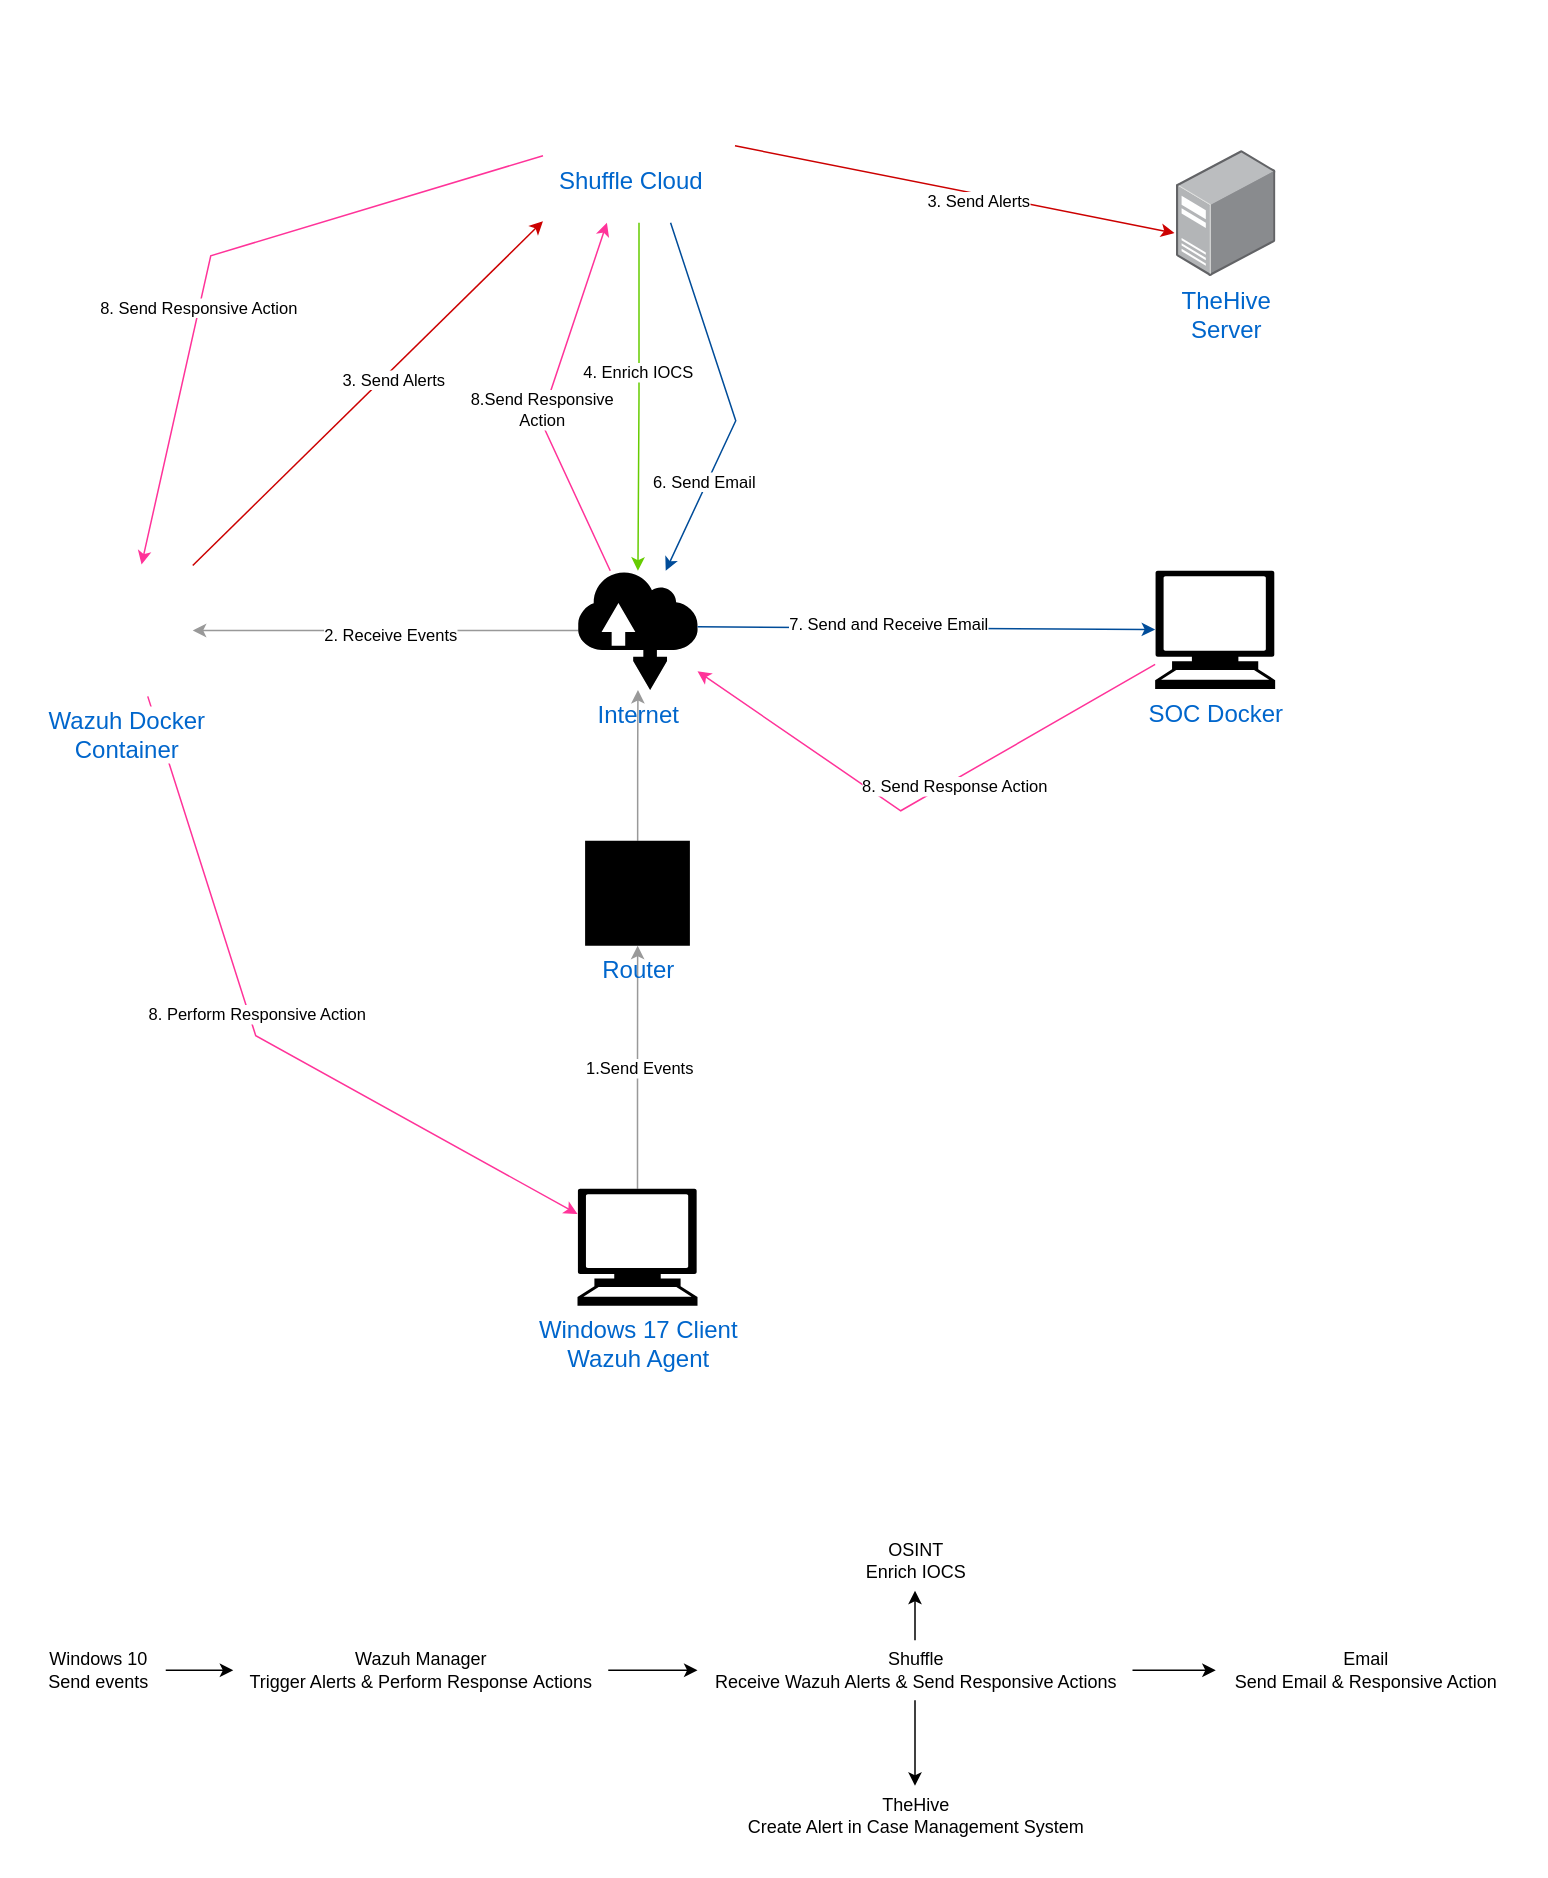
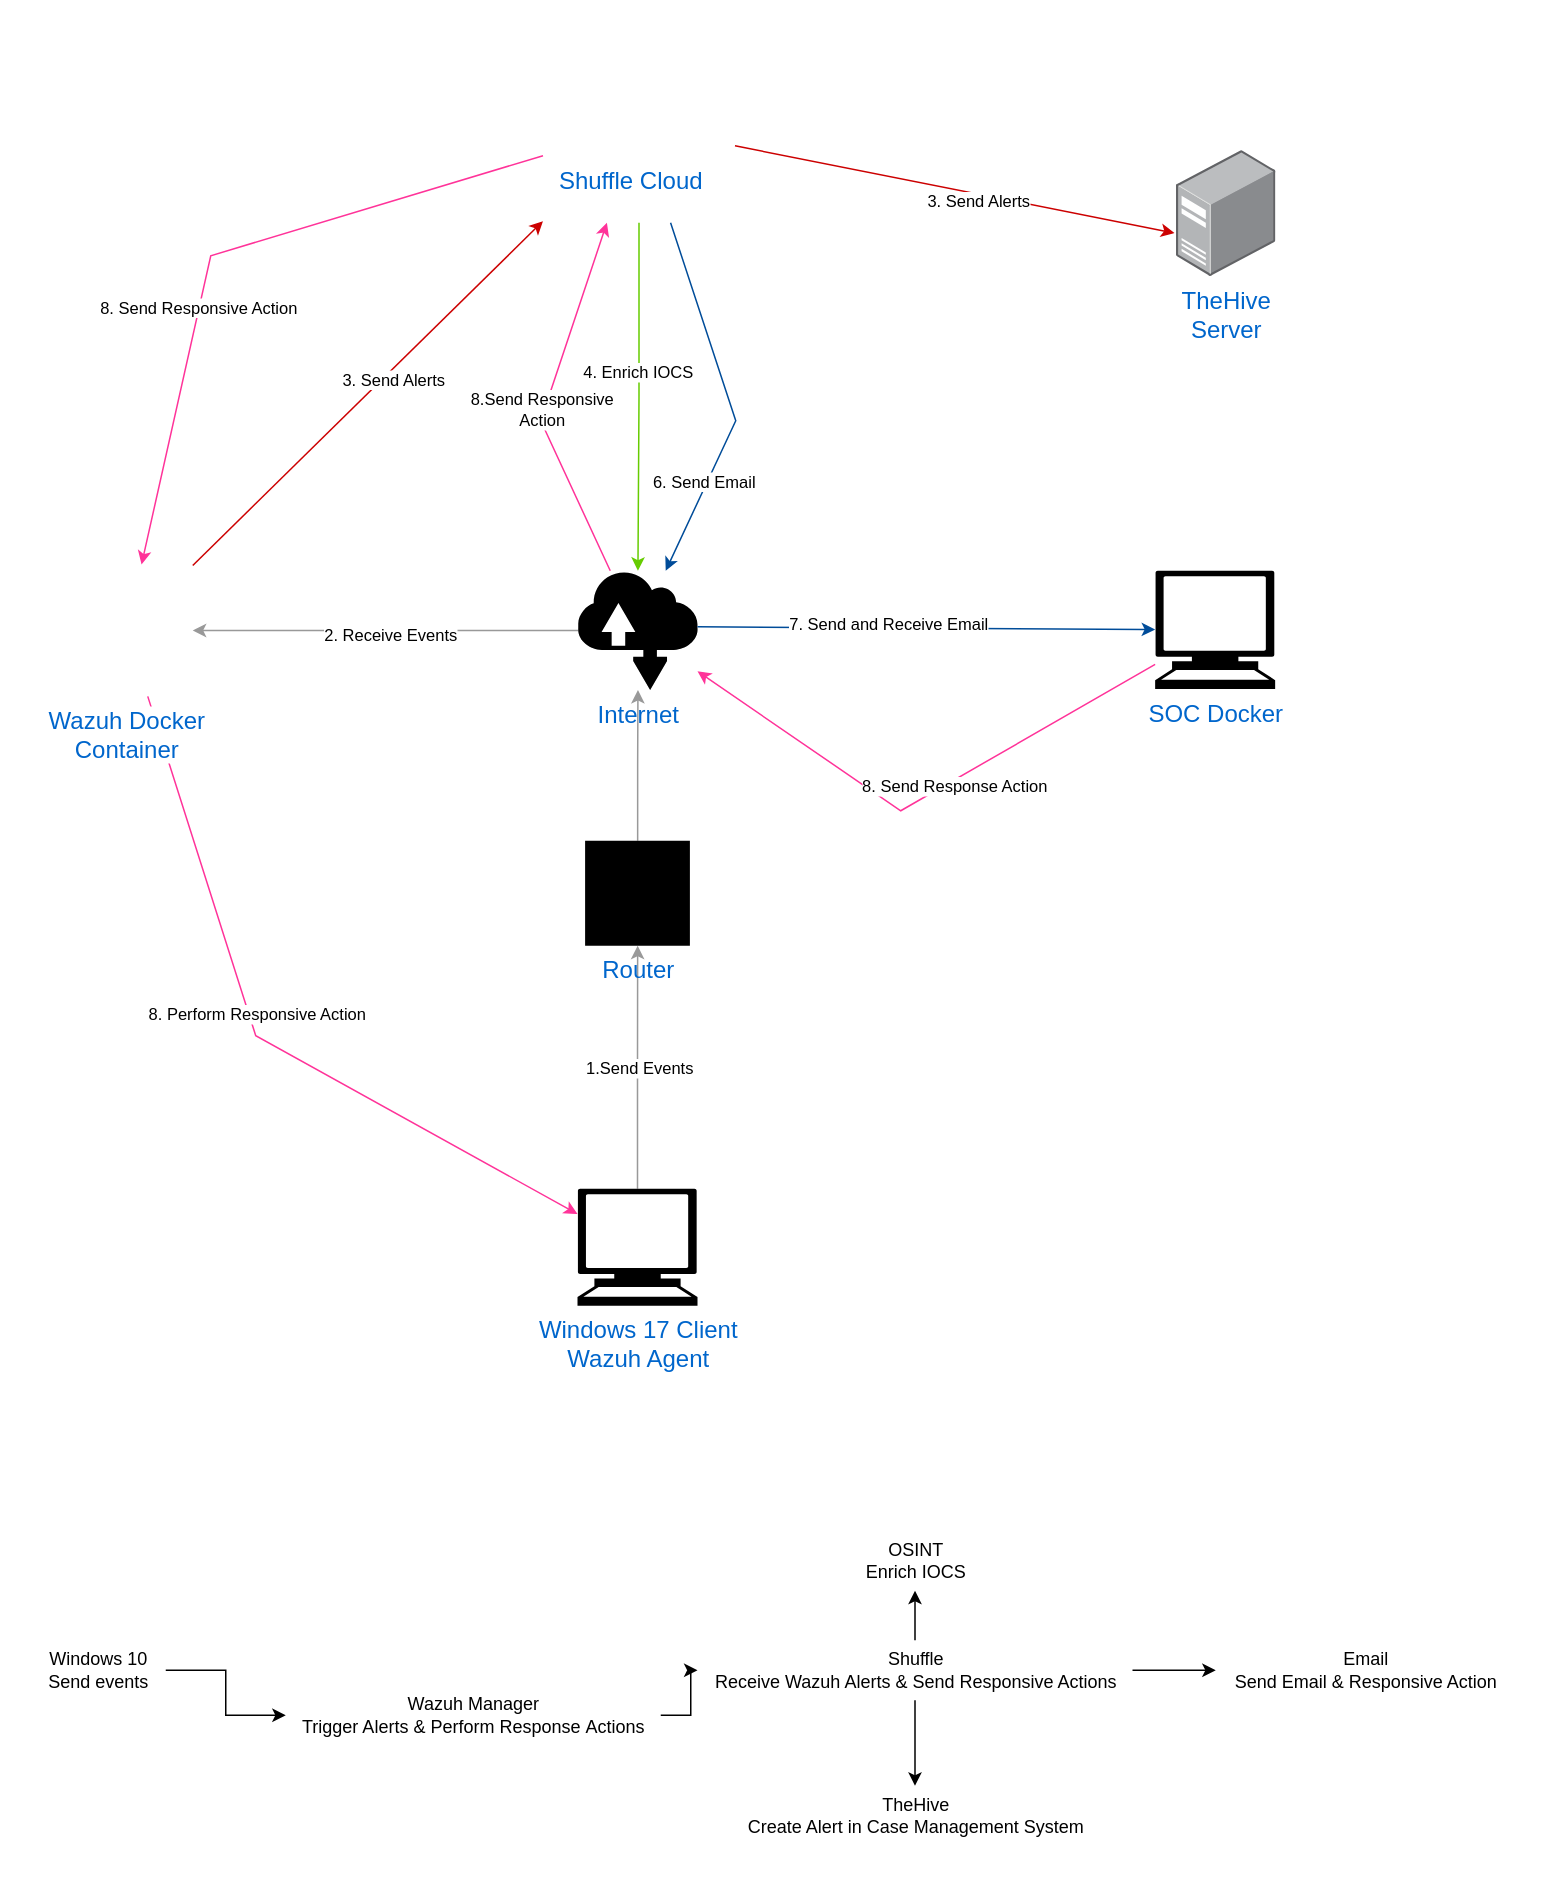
node "Wazuh Manager Trigger Alerts & Perform Response Actions": moved (421, 1670) -> (473, 1715)
